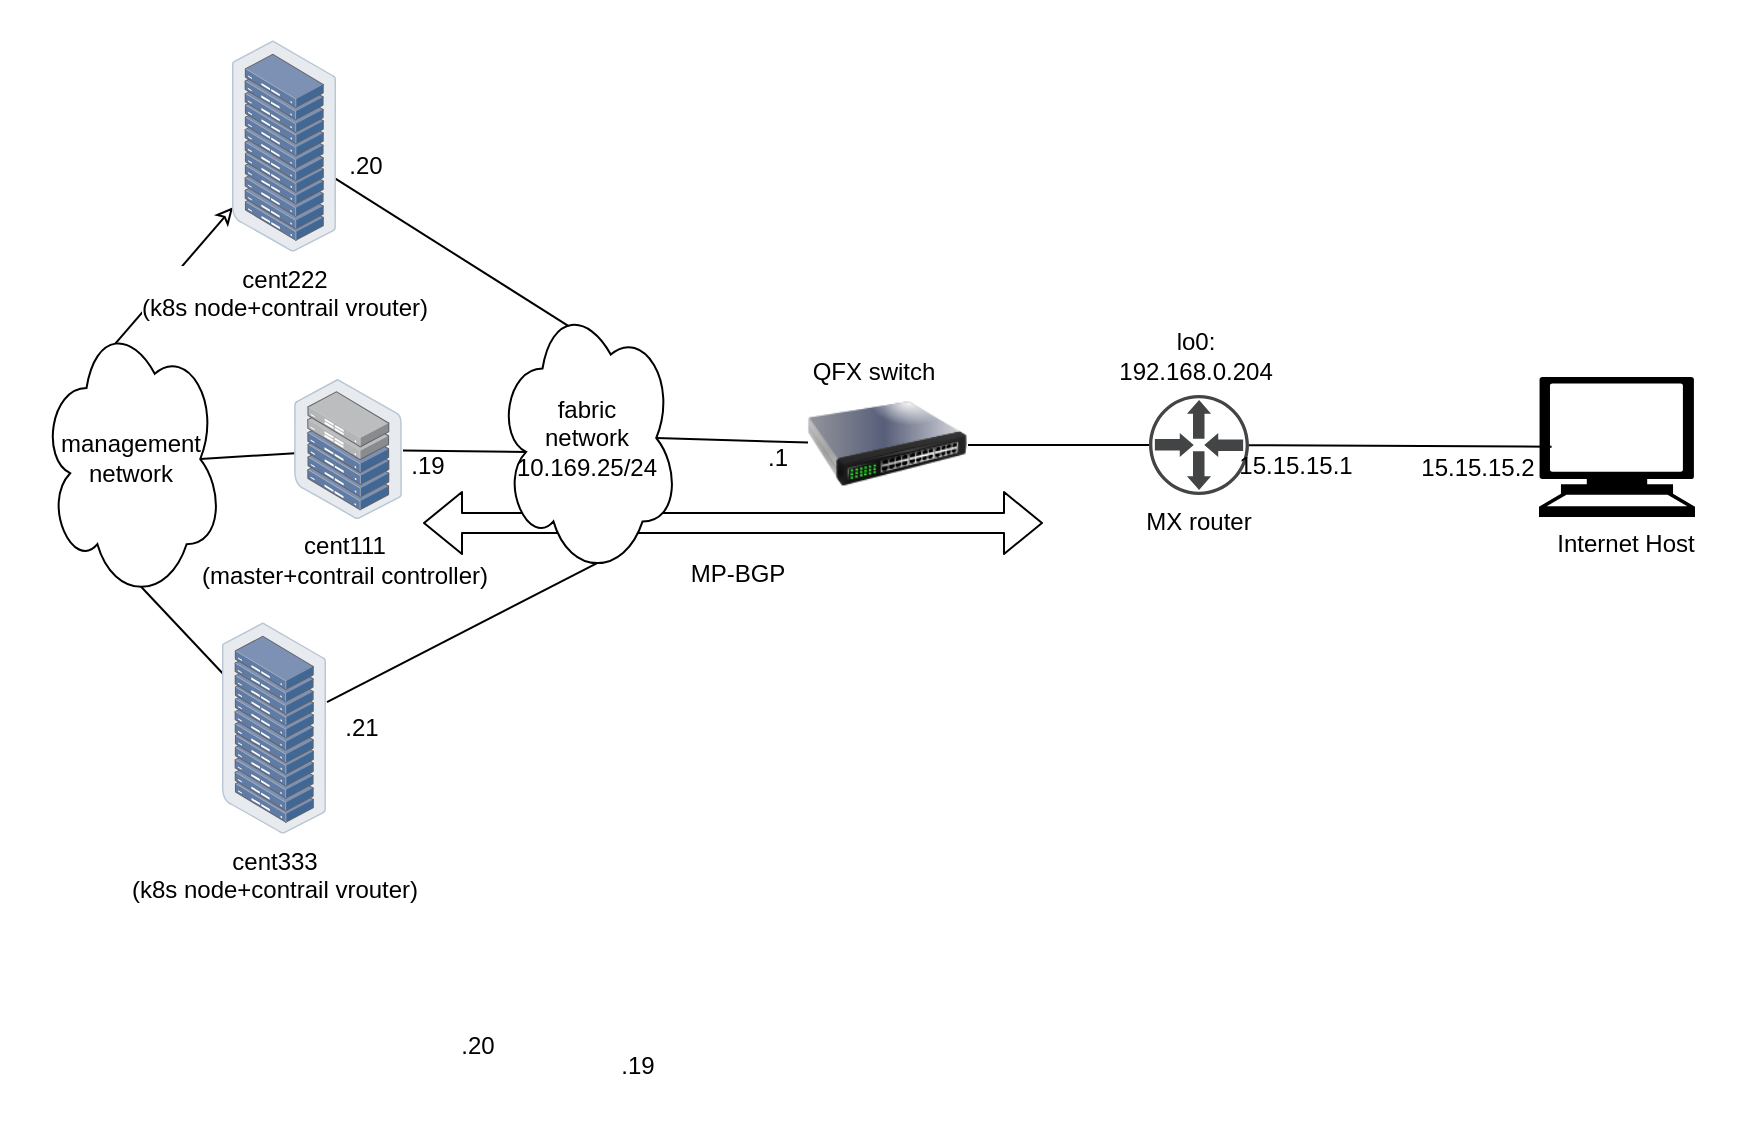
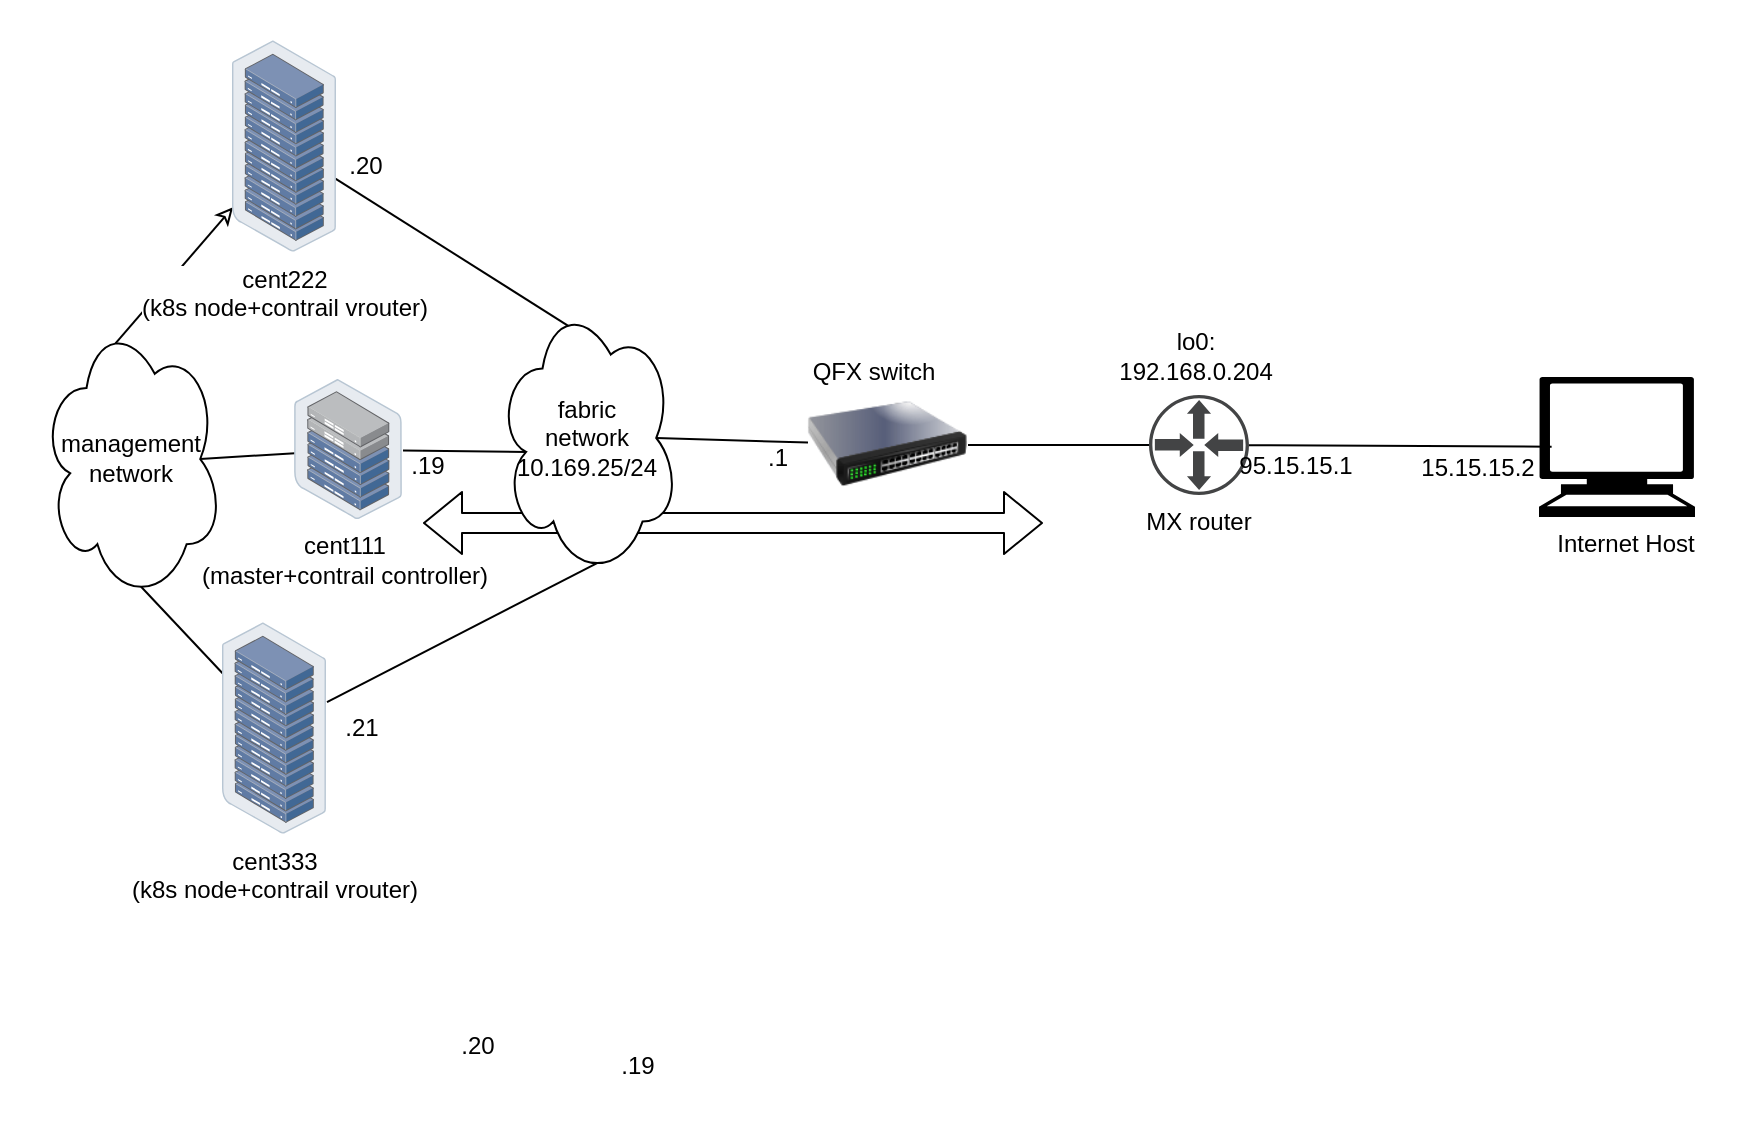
node "15.15.15.1": label "15.15.15.1" -> "95.15.15.1"
node "MP-BGP": removed
